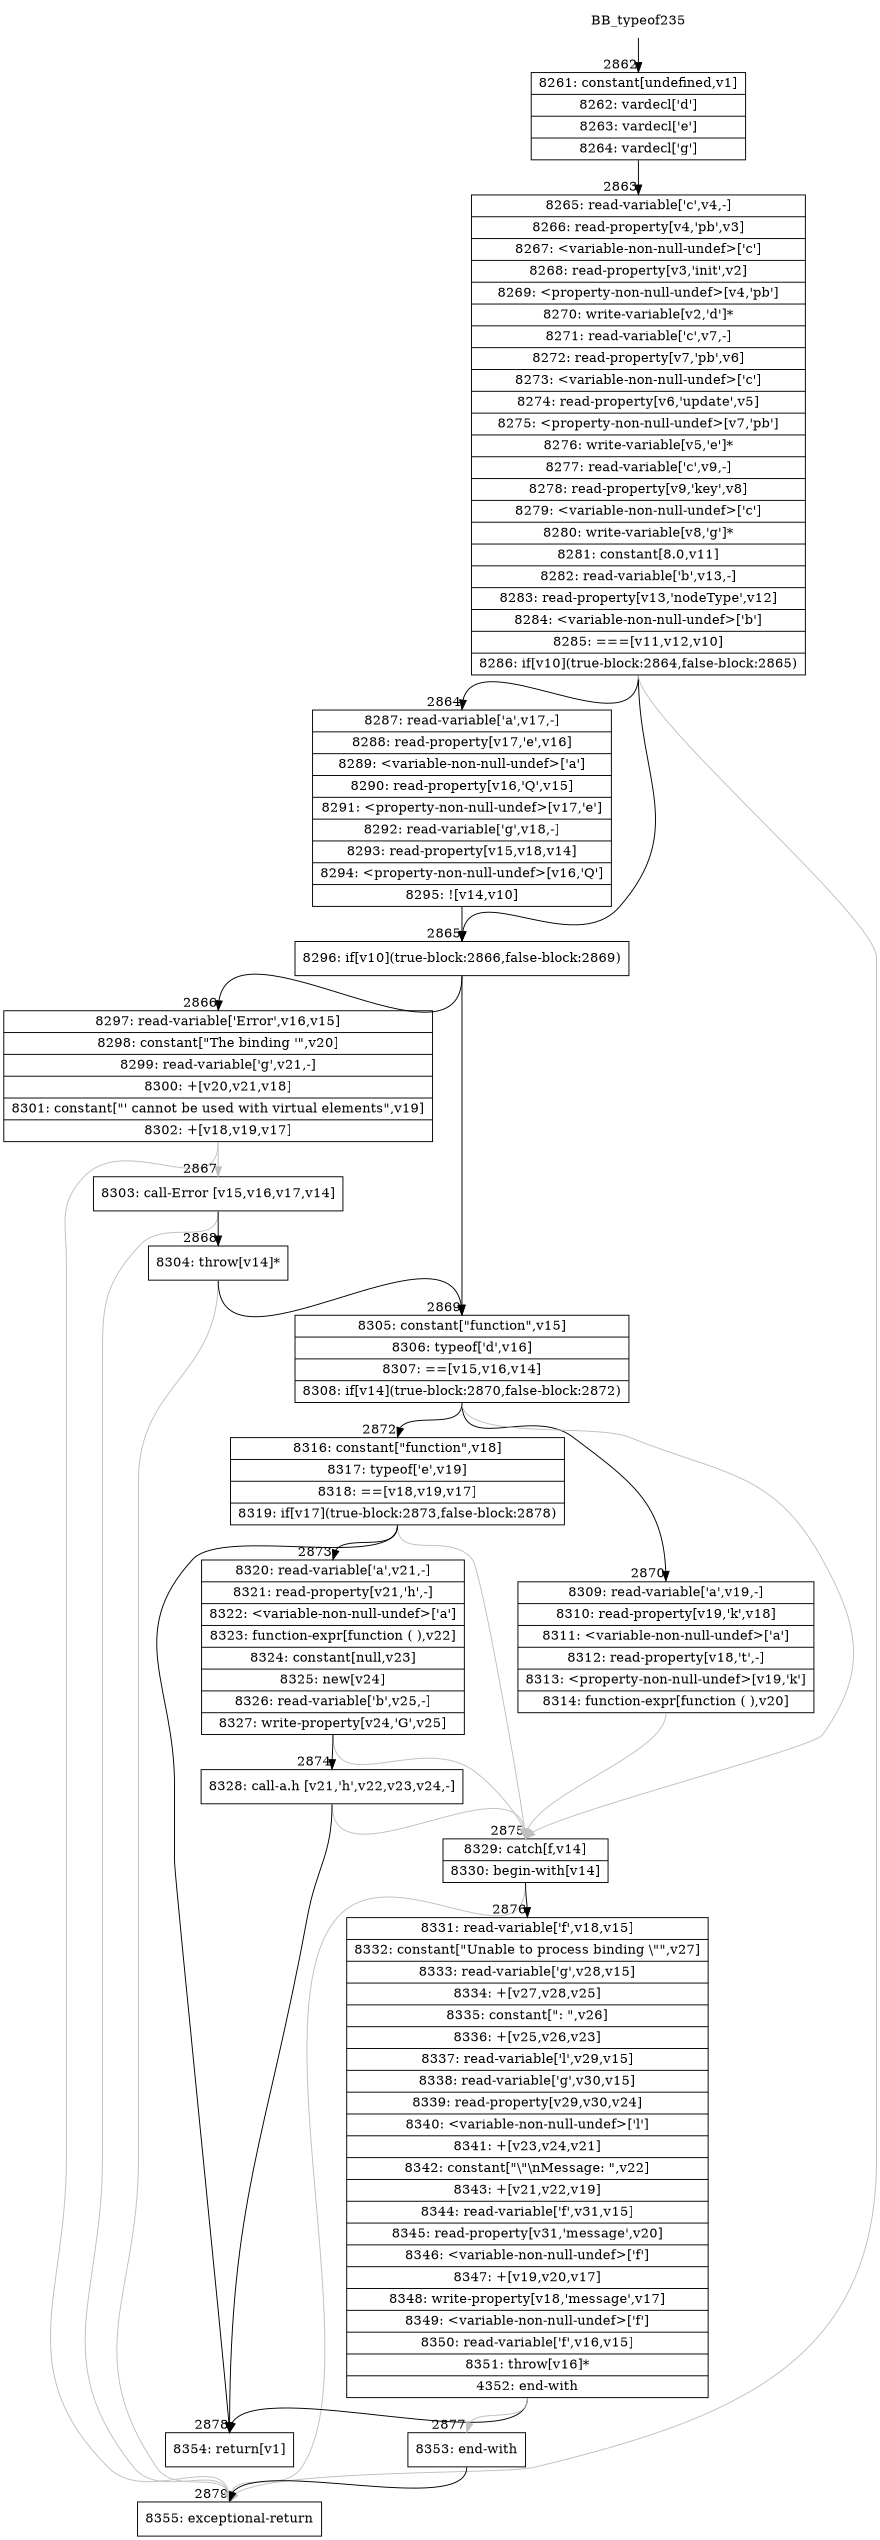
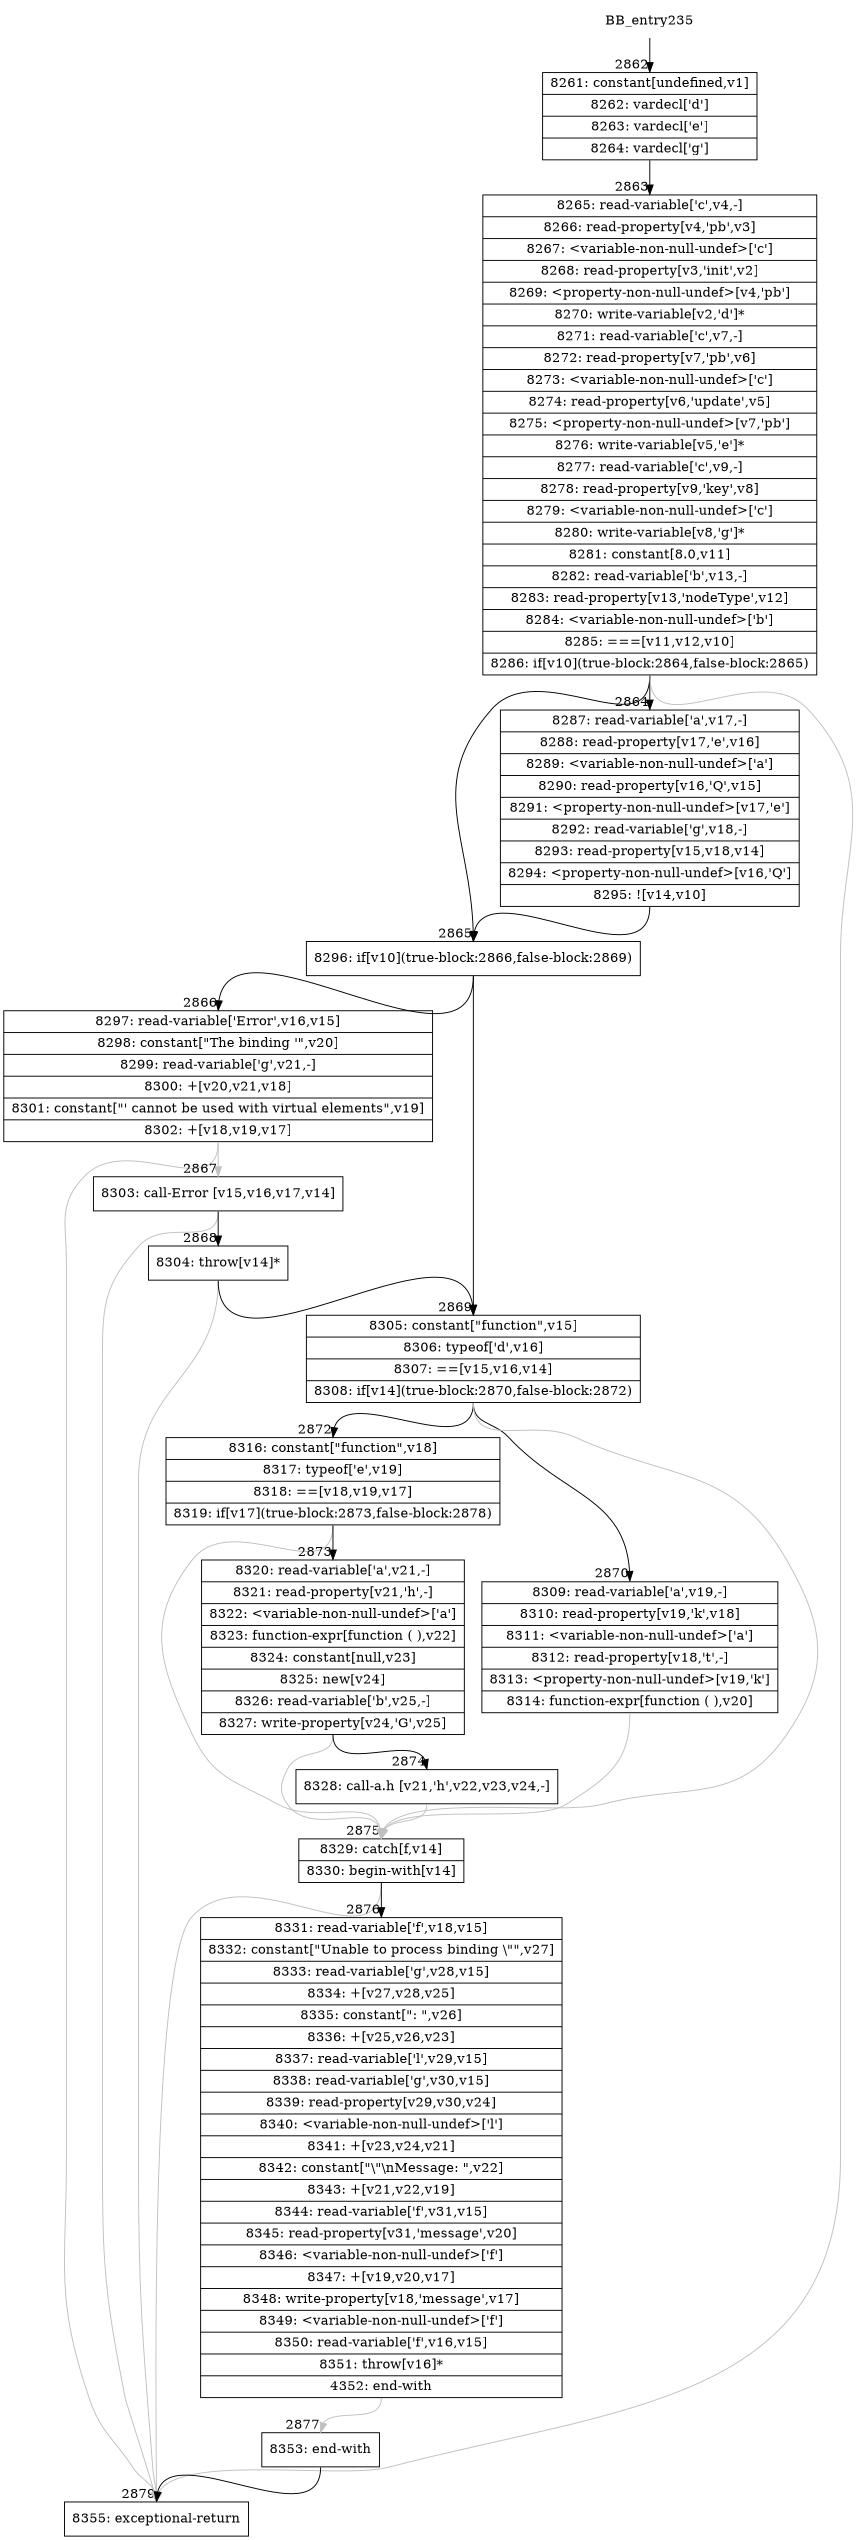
node "BB_typeof235": label "BB_typeof235" -> "BB_entry235"
node "8354: return[v1]": removed
